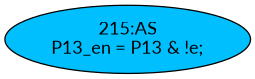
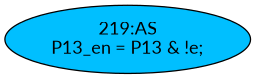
node "215:AS P13_en = P13 & !e;": label "215:AS P13_en = P13 & !e;" -> "219:AS P13_en = P13 & !e;"
